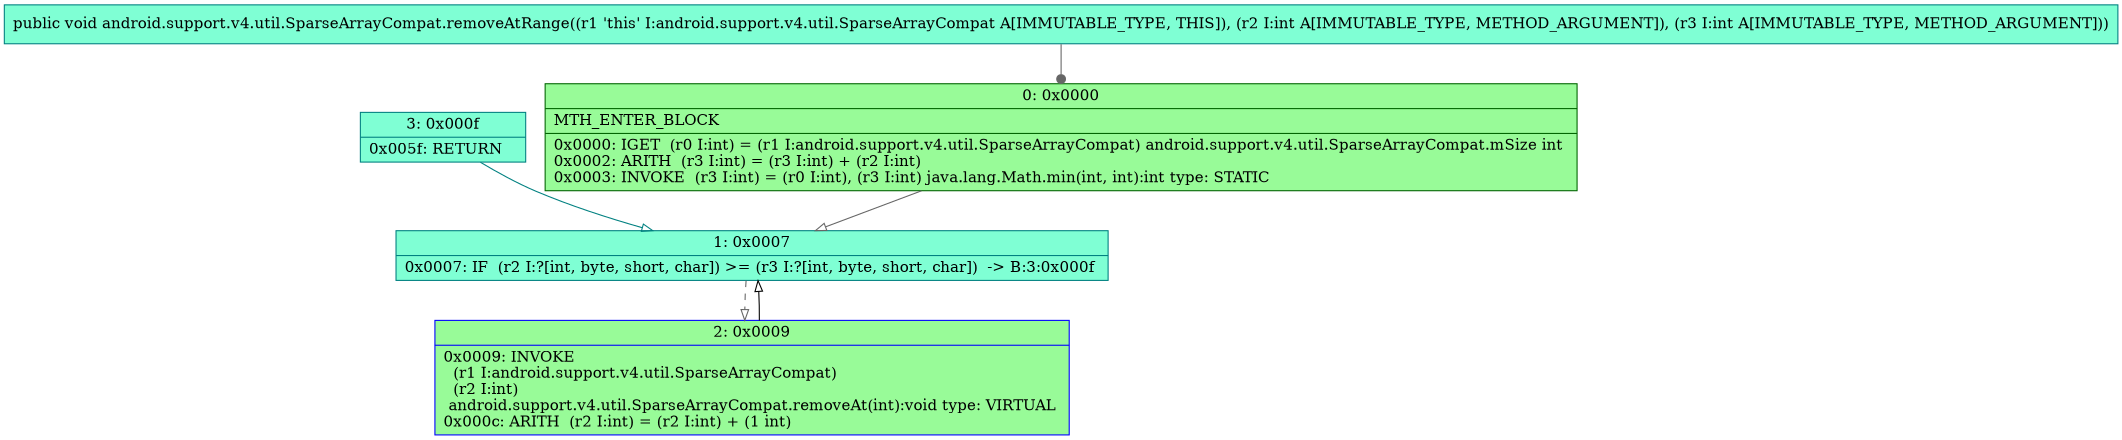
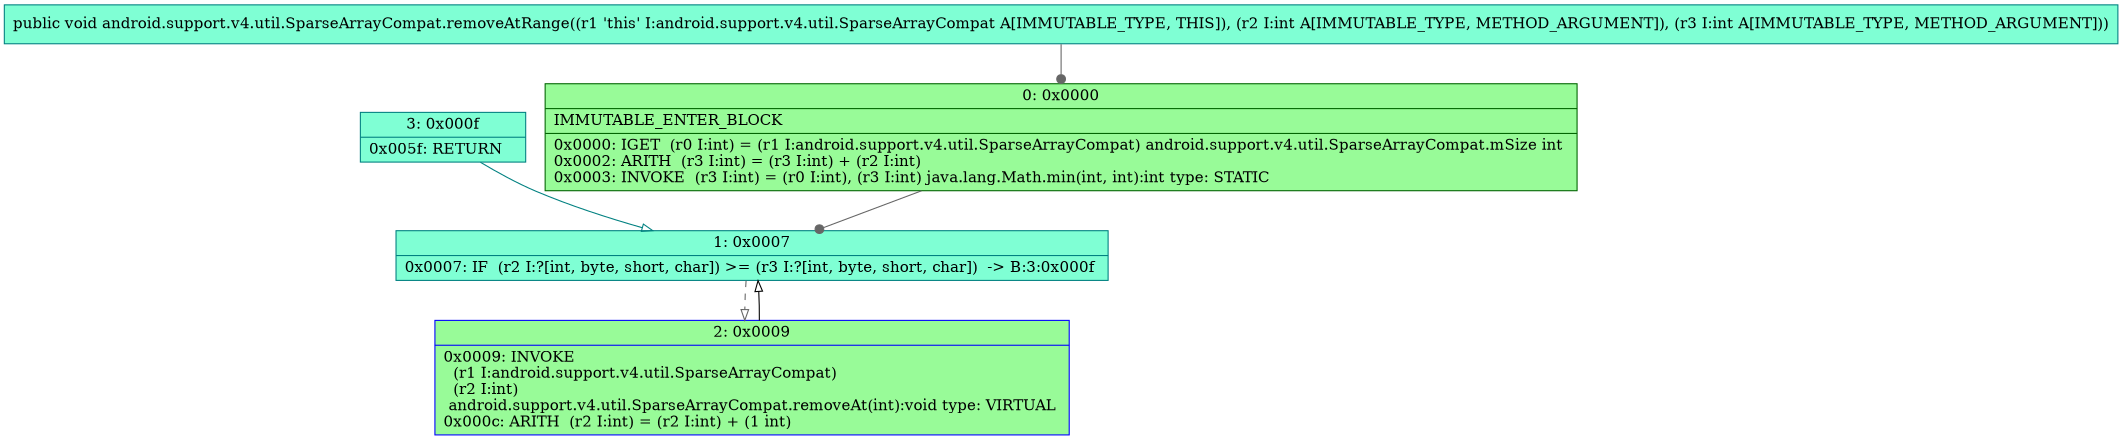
node "0: 0x0000": text "MTH_ENTER_BLOCK" -> "IMMUTABLE_ENTER_BLOCK"
edge "0: 0x0000" -> "1: 0x0007": arrowhead onormal -> dot
